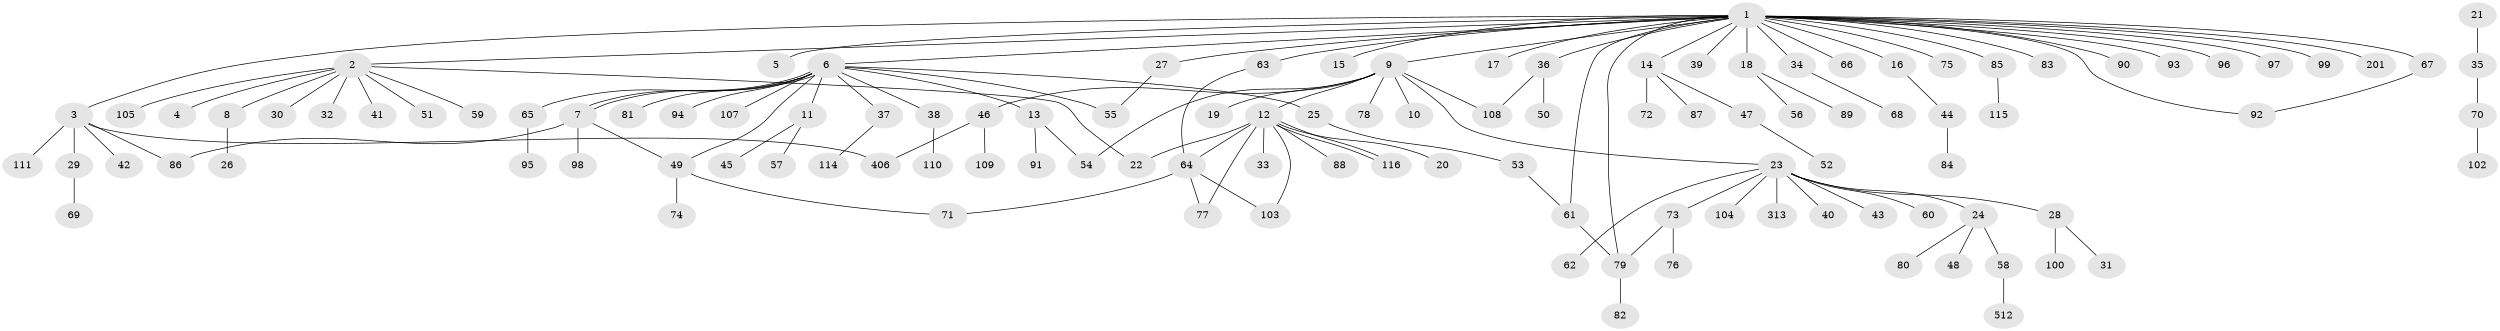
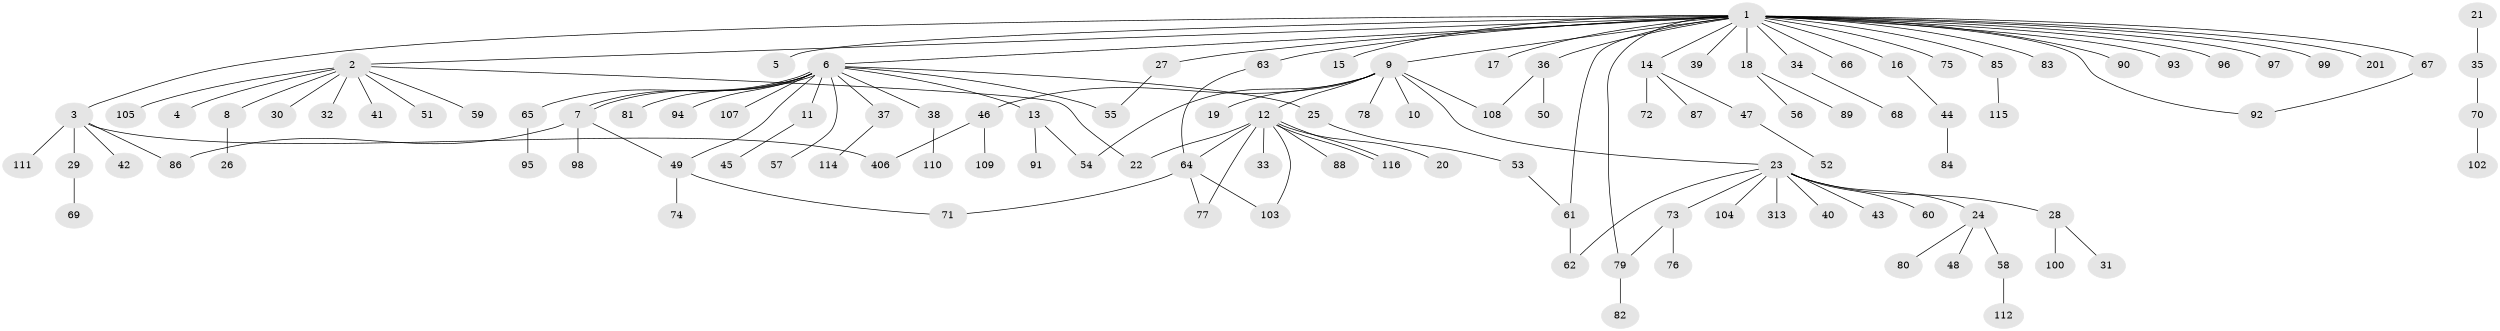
edge "11" -- "57": now "6" -- "57"
edge "61" -- "79": now "61" -- "62"
node "512": label "512" -> "112"
